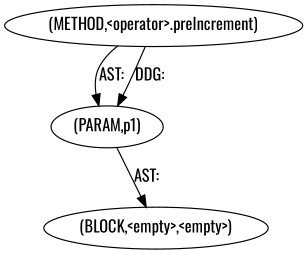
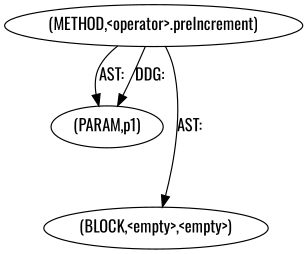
edge "(PARAM,p1)" -> "(BLOCK,<empty>,<empty>)": now "(METHOD,<operator>.preIncrement)" -> "(BLOCK,<empty>,<empty>)"
